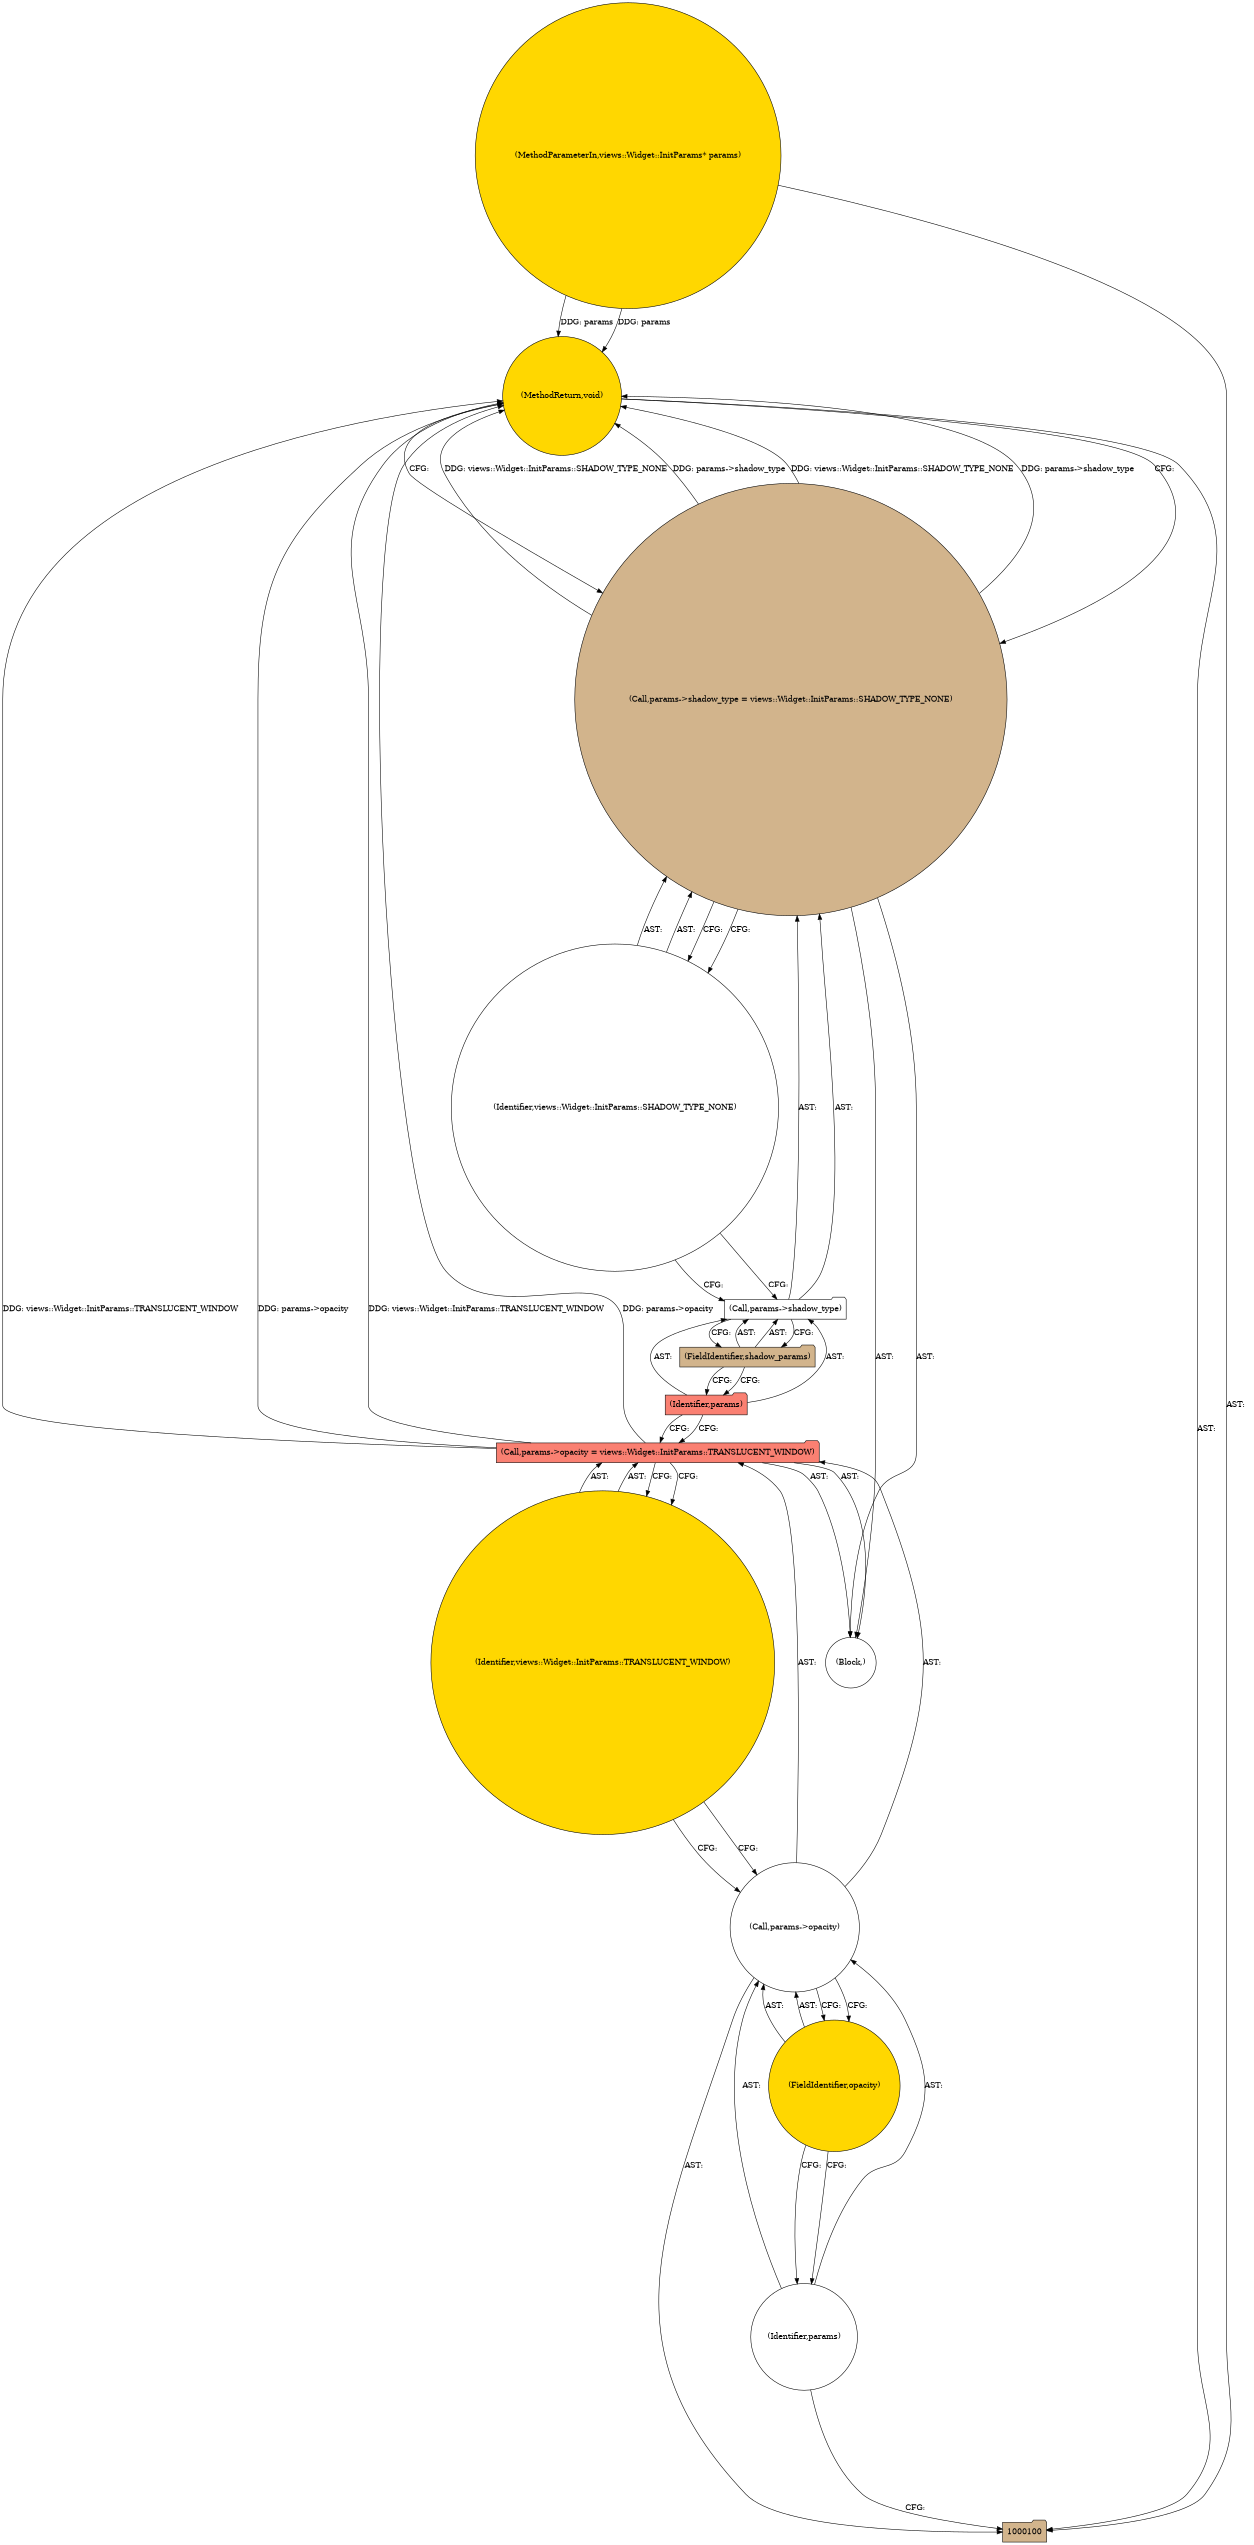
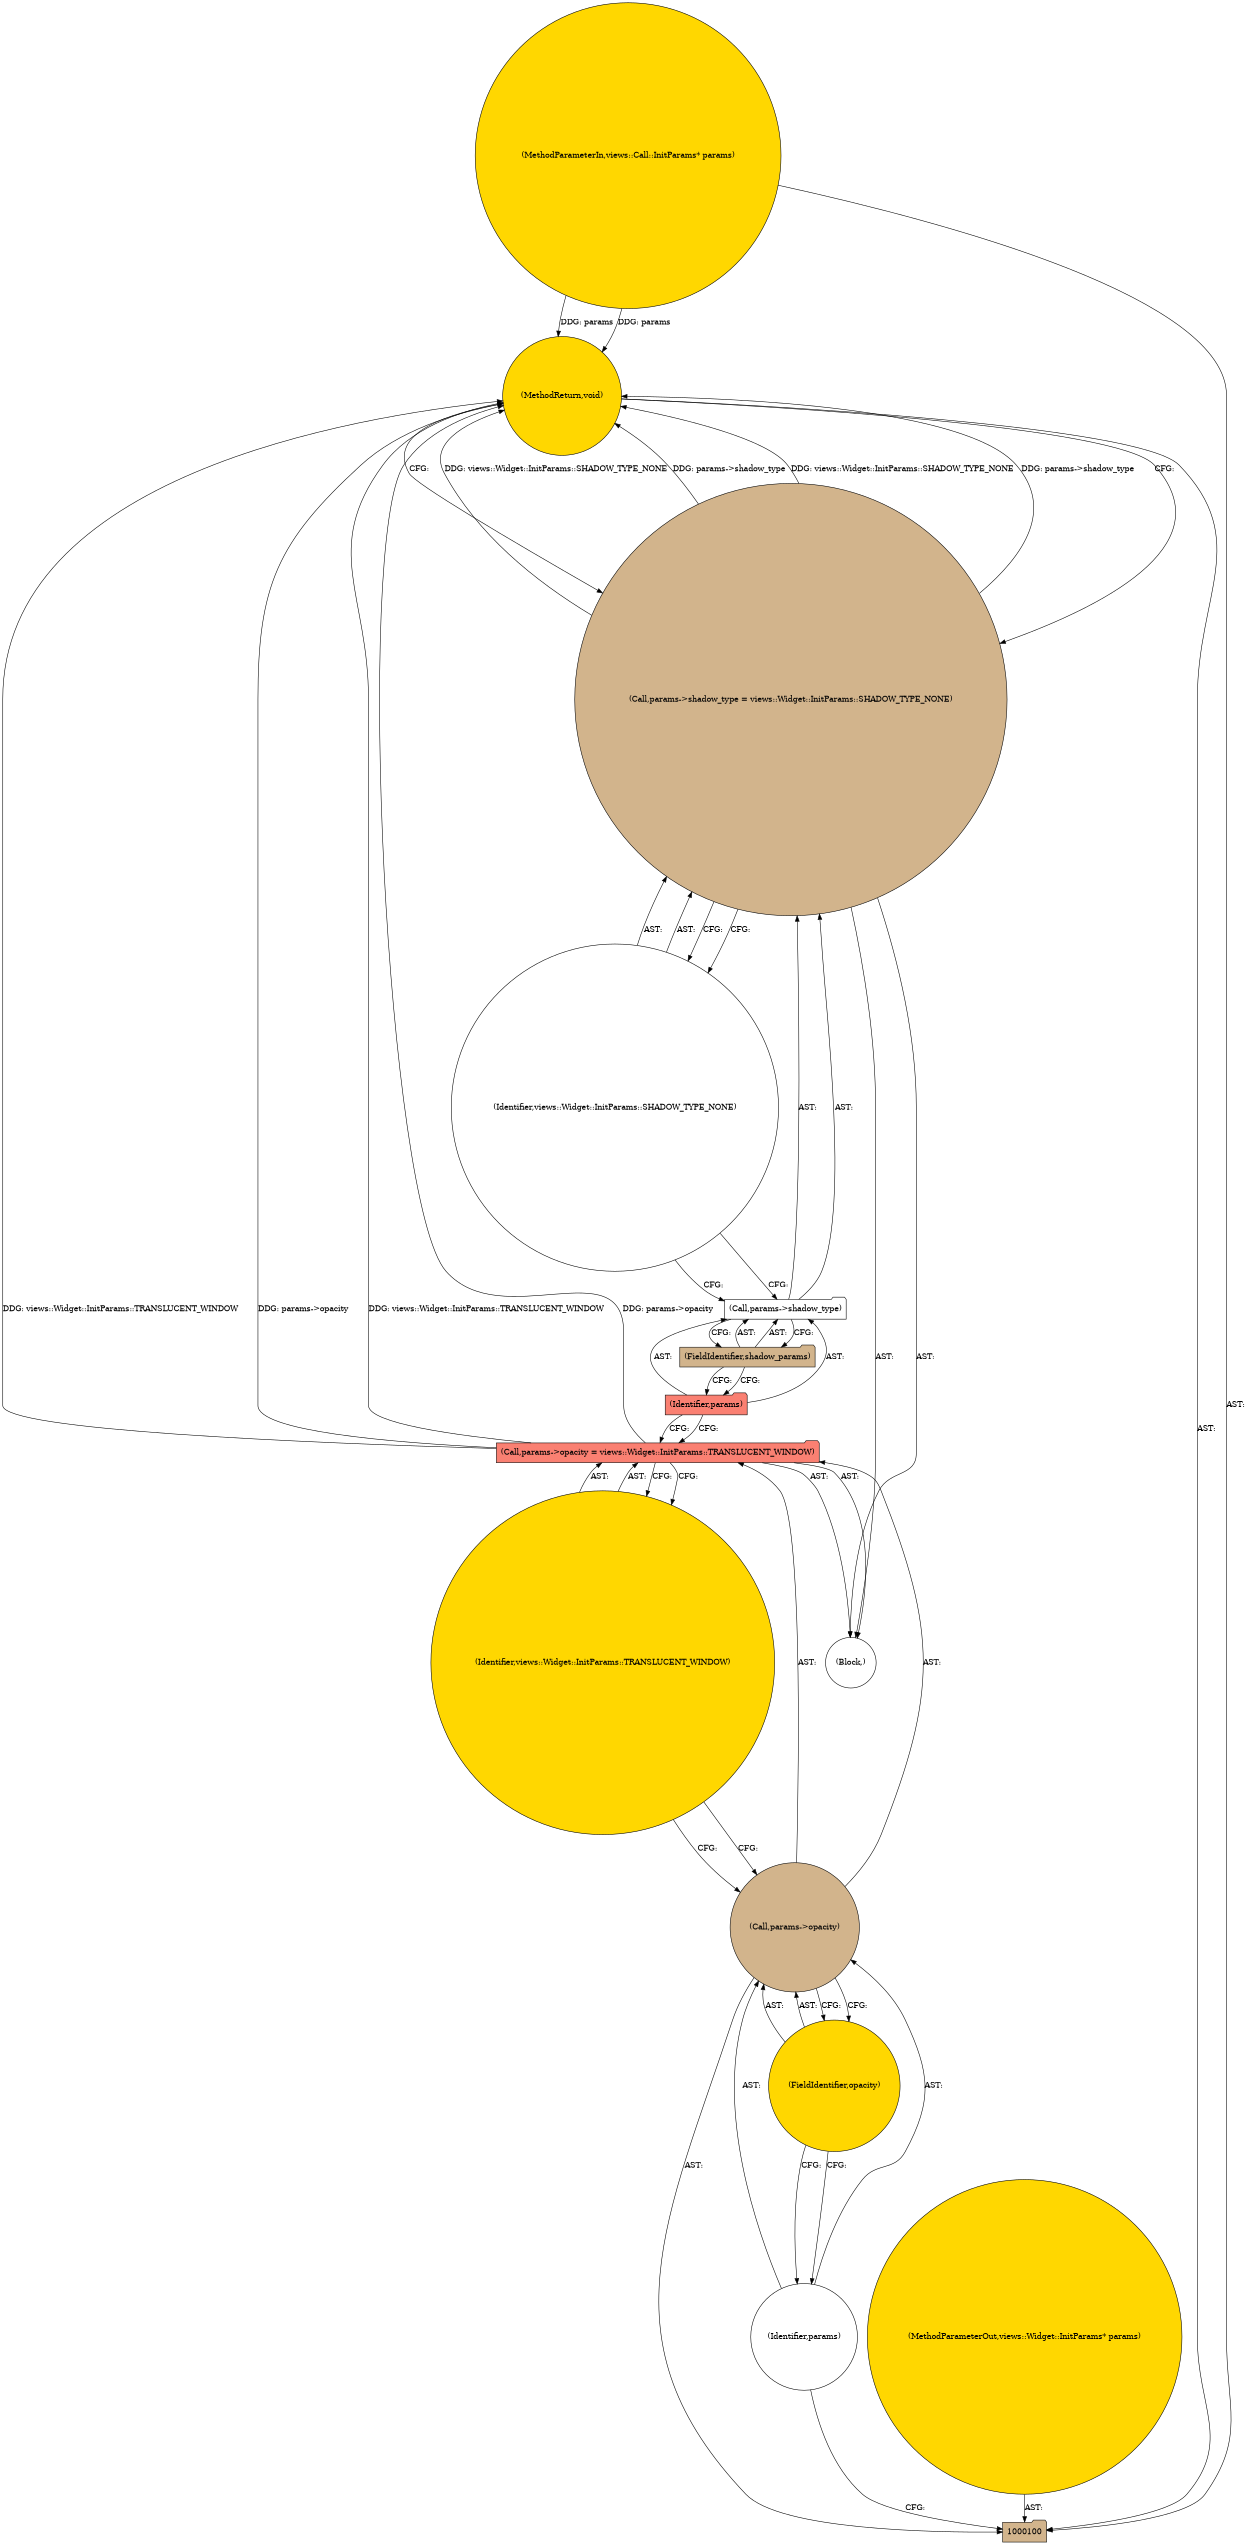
node "(MethodParameterIn,views::Widget::InitParams* params)": label "(MethodParameterIn,views::Widget::InitParams* params)" -> "(MethodParameterIn,views::Call::InitParams* params)"
node "(Call,params->opacity)": fillcolor white -> tan
node "(MethodParameterOut,views::Widget::InitParams* params)": added
